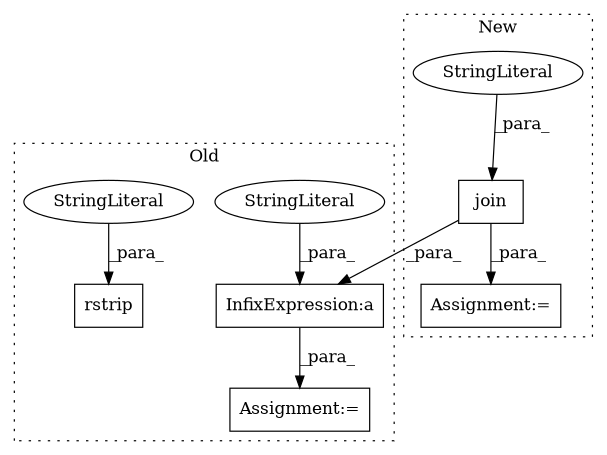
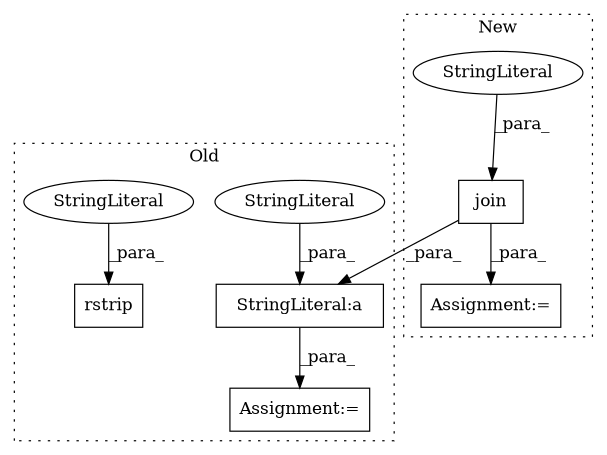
node "InfixExpression:a": label "InfixExpression:a" -> "StringLiteral:a"
